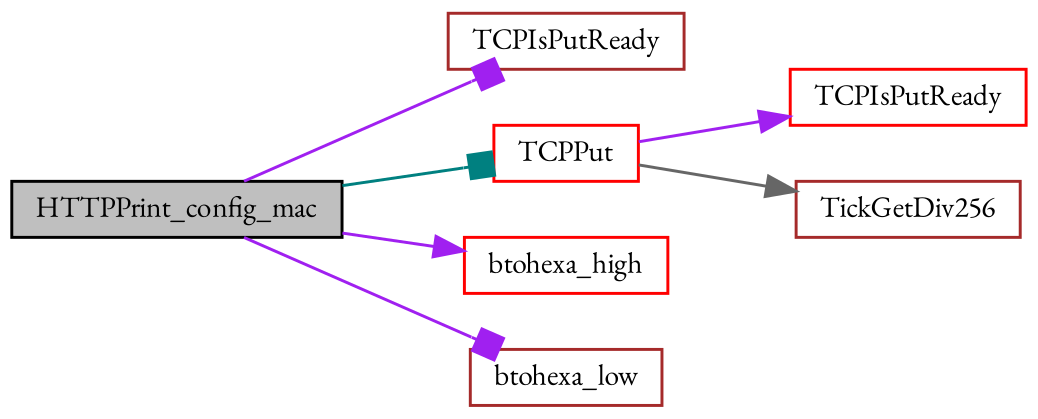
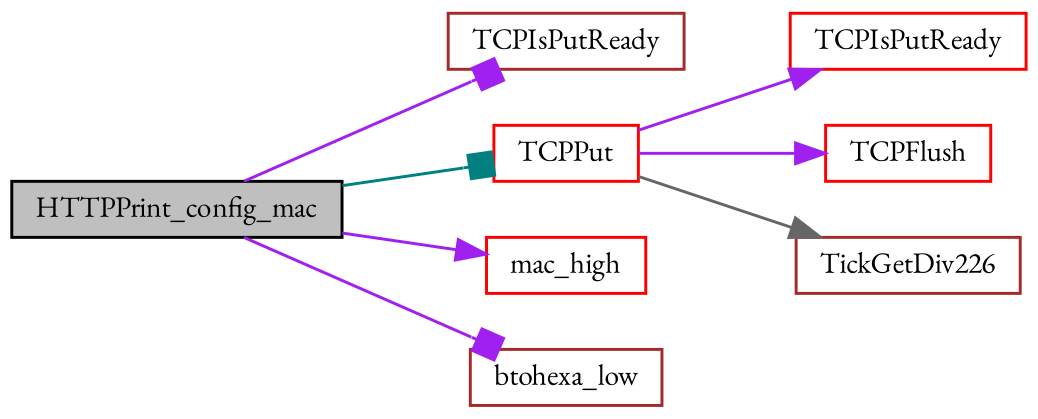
node "TCPFlush": added
node "TickGetDiv256": label "TickGetDiv256" -> "TickGetDiv226"
node "btohexa_high": label "btohexa_high" -> "mac_high"
